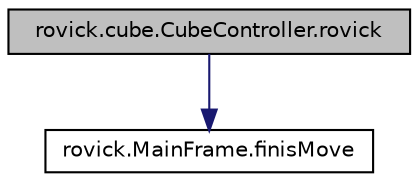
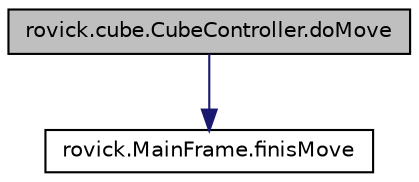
node "rovick.cube.CubeController.rovick": label "rovick.cube.CubeController.rovick" -> "rovick.cube.CubeController.doMove"
